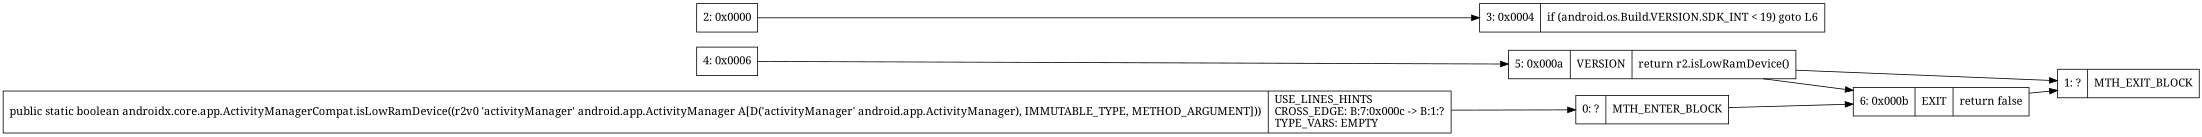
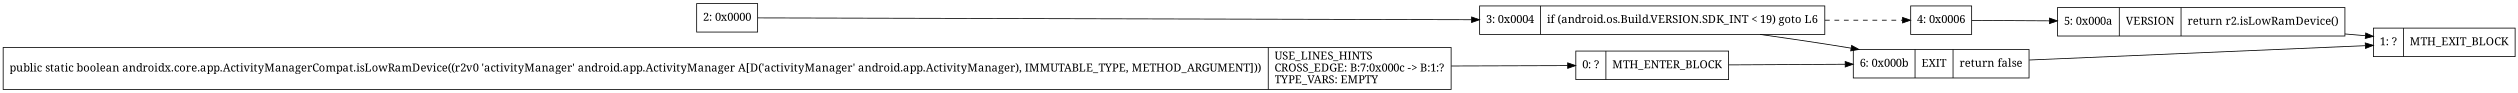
edge "3: 0x0004" -> "4: 0x0006": added
edge "5: 0x000a" -> "6: 0x000b": now "3: 0x0004" -> "6: 0x000b"
